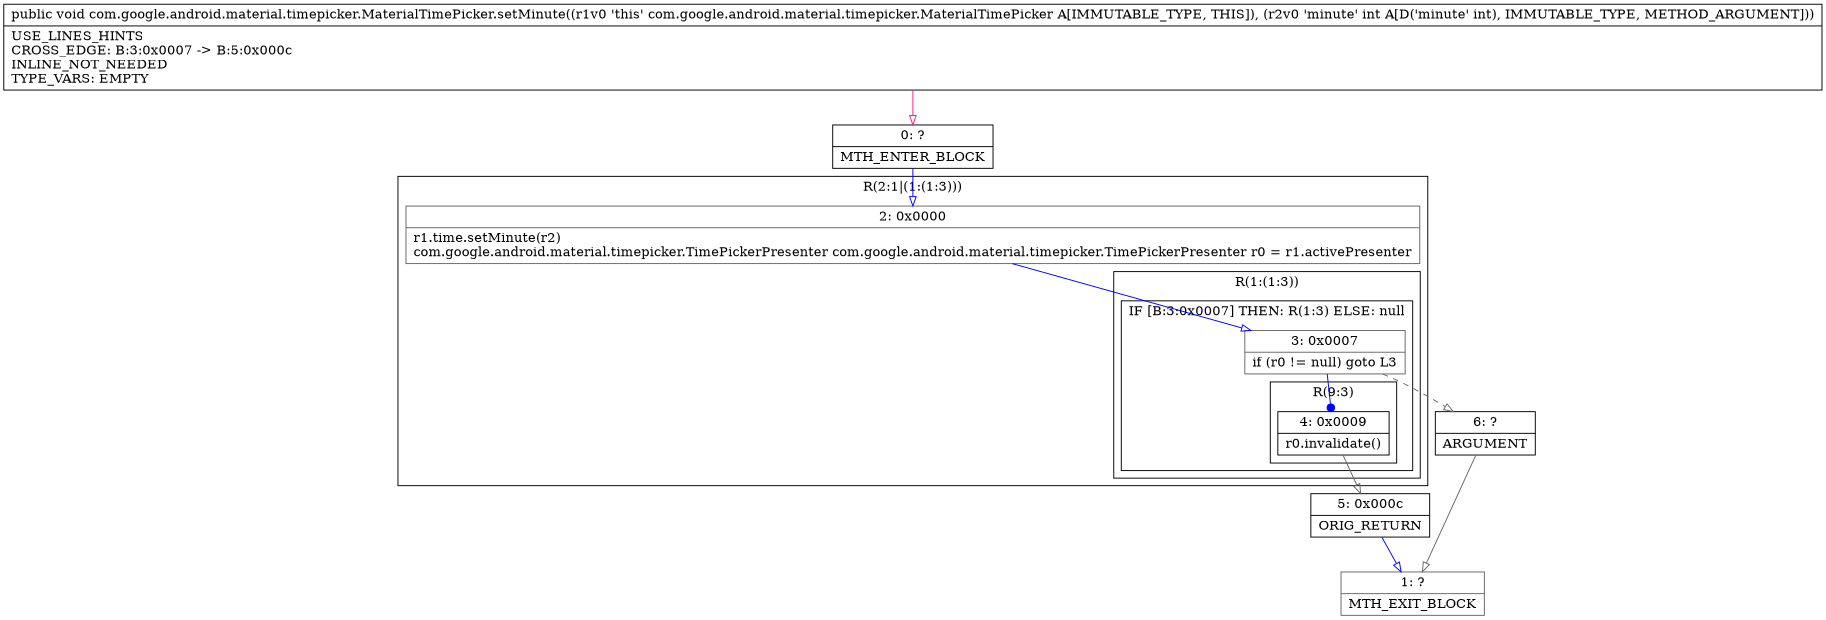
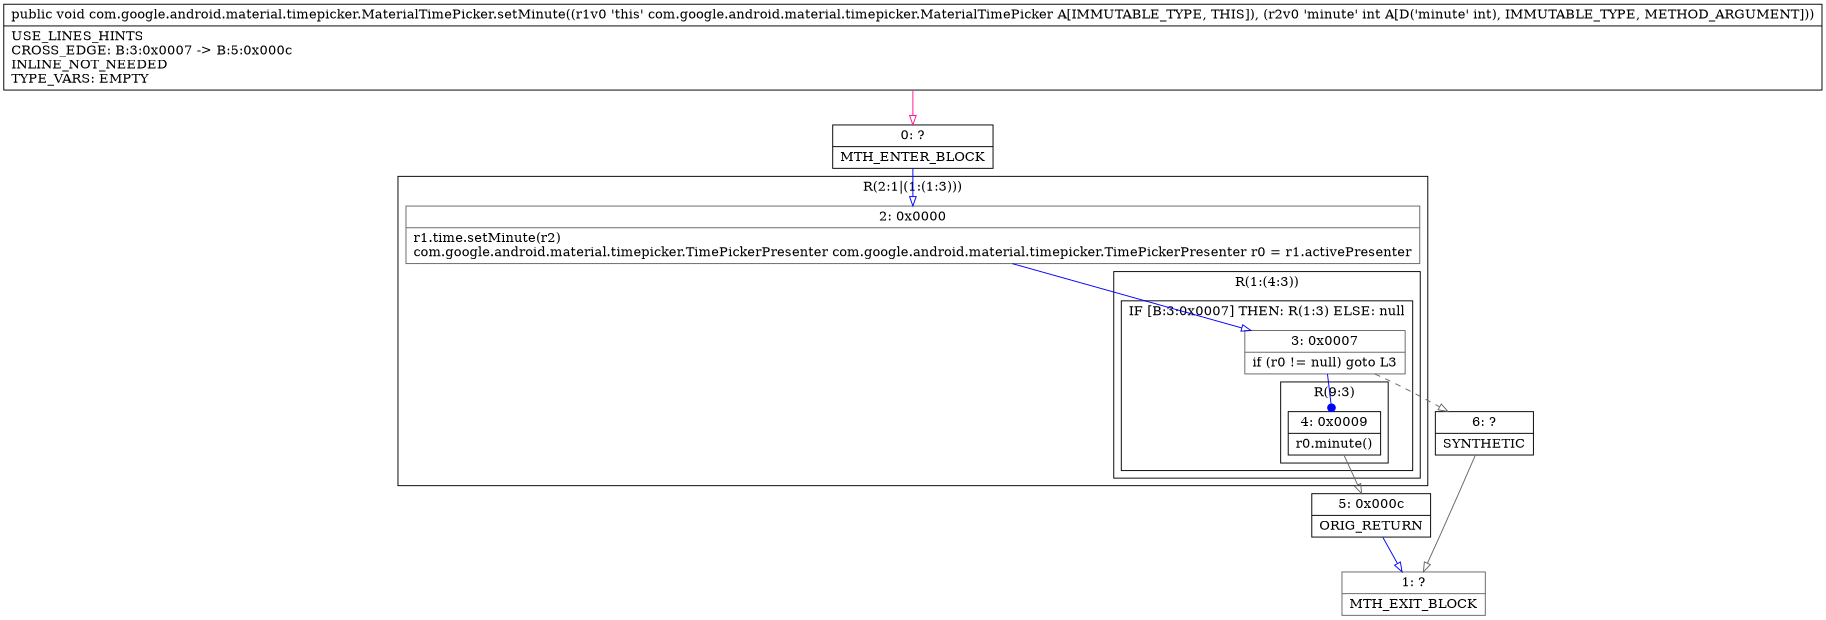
cluster "R(1:(1:3))": label "R(1:(1:3))" -> "R(1:(4:3))"
node "4: 0x0009": text "r0.invalidate()" -> "r0.minute()"
node "6: ?": text "ARGUMENT" -> "SYNTHETIC"
